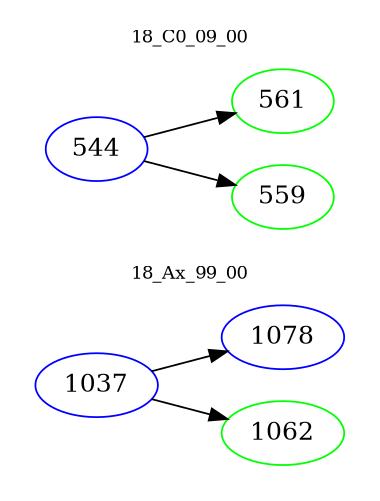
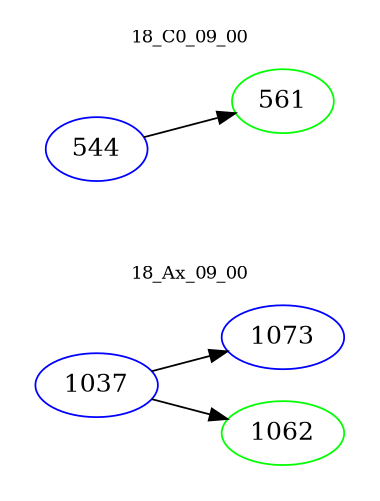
node "559": removed
cluster "18_Ax_99_00": label "18_Ax_99_00" -> "18_Ax_09_00"
node "1078": label "1078" -> "1073"
